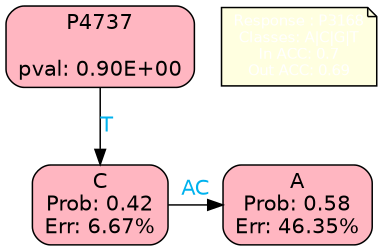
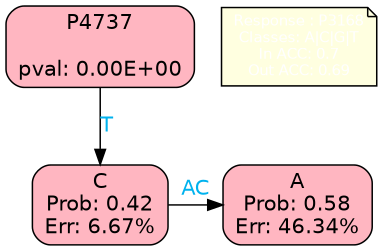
node "P4737 pval: 0.90E+00": label "P4737 pval: 0.90E+00" -> "P4737 pval: 0.00E+00"
node "A Prob: 0.58 Err: 46.35%": label "A Prob: 0.58 Err: 46.35%" -> "A Prob: 0.58 Err: 46.34%"
